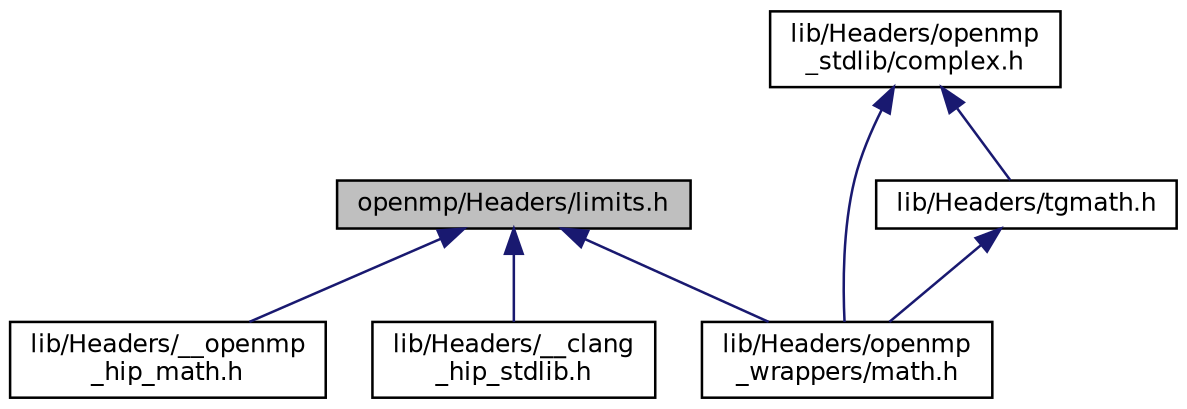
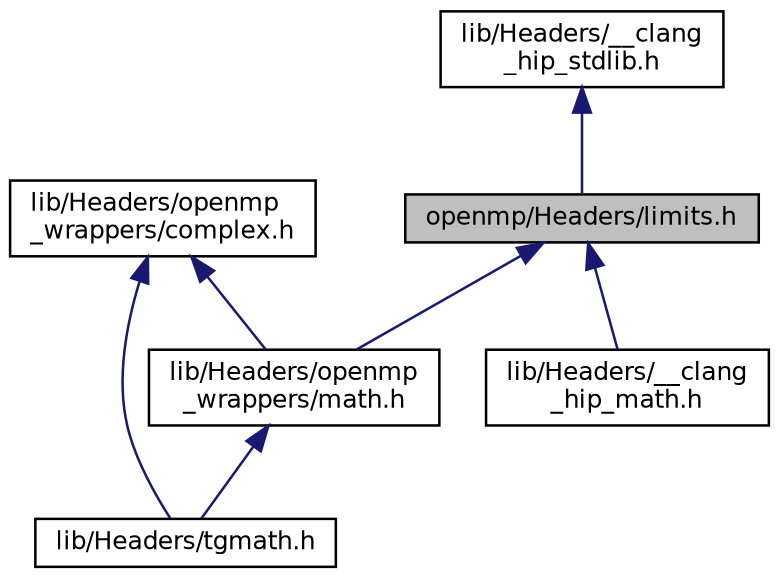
node "lib/Headers/openmp _stdlib/complex.h": label "lib/Headers/openmp _stdlib/complex.h" -> "lib/Headers/openmp _wrappers/complex.h"
edge "lib/Headers/openmp _wrappers/math.h" -> "lib/Headers/tgmath.h": reversed
edge "lib/Headers/__clang _hip_stdlib.h" -> "openmp/Headers/limits.h": reversed
node "lib/Headers/__openmp _hip_math.h": label "lib/Headers/__openmp _hip_math.h" -> "lib/Headers/__clang _hip_math.h"
